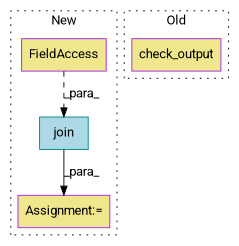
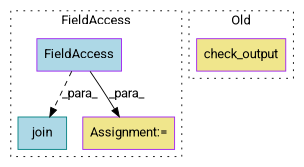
cluster "New": label "New" -> "FieldAccess"
node "FieldAccess": fillcolor khaki -> lightblue
edge "join" -> "Assignment:=": now "FieldAccess" -> "Assignment:="
